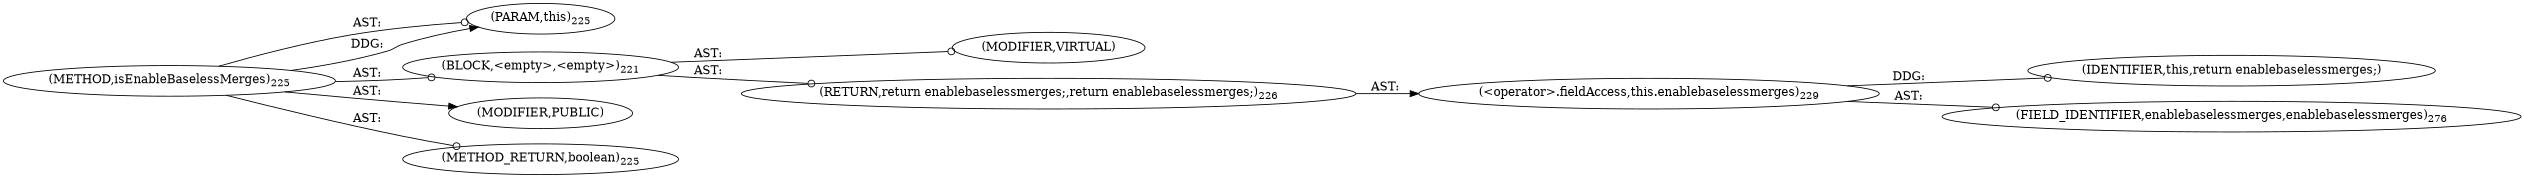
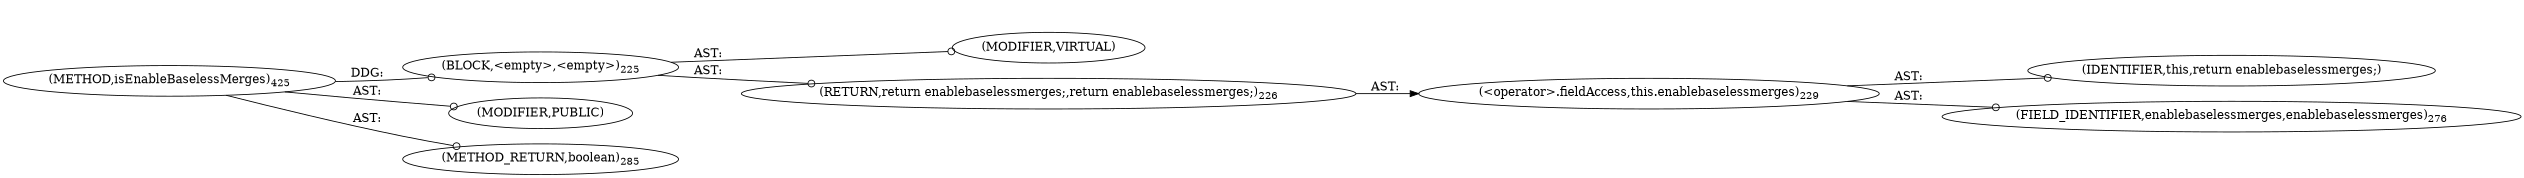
node "(PARAM,this)": removed
node "(BLOCK,<empty>,<empty>)": text "221" -> "225"
edge "(METHOD,isEnableBaselessMerges)" -> "(BLOCK,<empty>,<empty>)": label "AST: " -> "DDG: "
edge "(<operator>.fieldAccess,this.enablebaselessmerges)" -> "(IDENTIFIER,this,return enablebaselessmerges;)": label "DDG: " -> "AST: "
node "(METHOD,isEnableBaselessMerges)": text "225" -> "425"
edge "(METHOD,isEnableBaselessMerges)" -> "(MODIFIER,PUBLIC)": arrowhead normal -> odot
node "(METHOD_RETURN,boolean)": text "225" -> "285"
